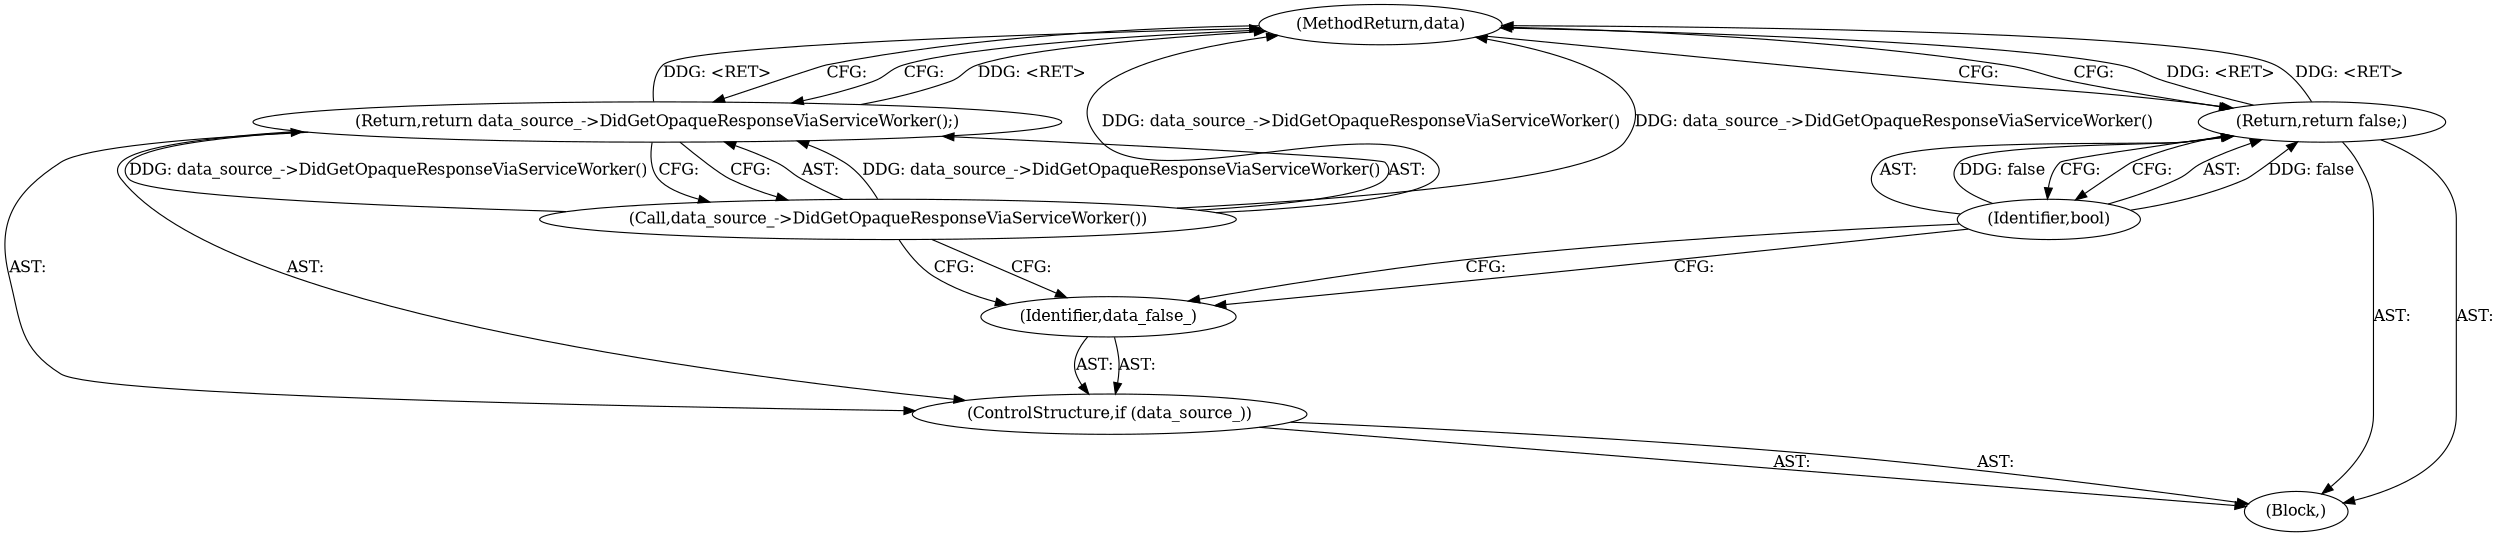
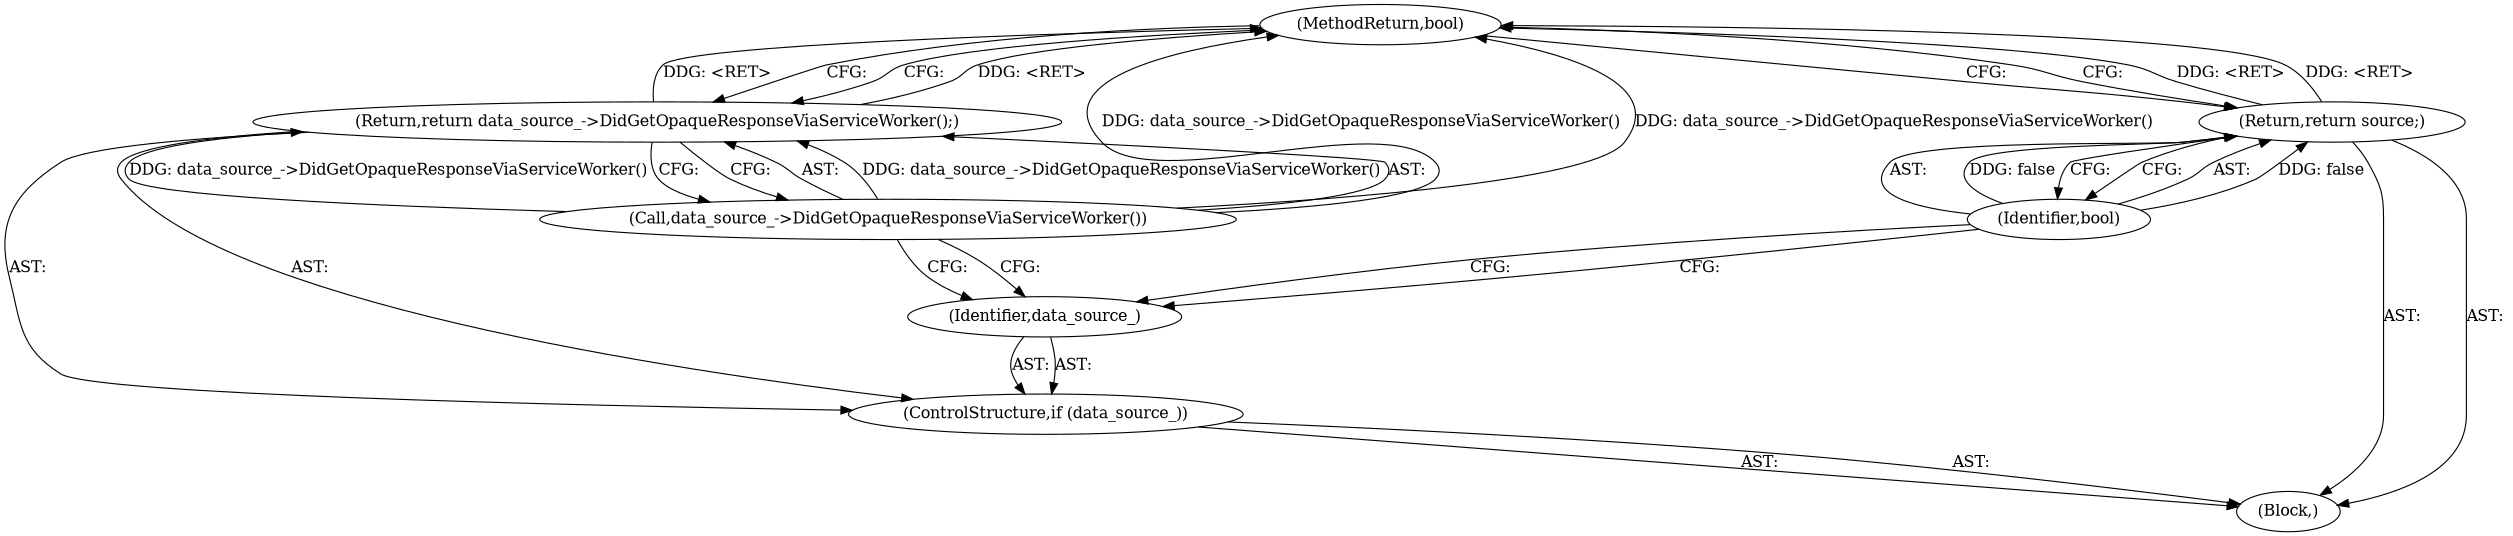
node "(MethodReturn,data)": label "(MethodReturn,data)" -> "(MethodReturn,bool)"
node "(Return,return false;)": label "(Return,return false;)" -> "(Return,return source;)"
node "(Identifier,data_false_)": label "(Identifier,data_false_)" -> "(Identifier,data_source_)"
